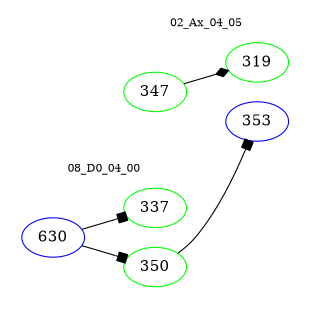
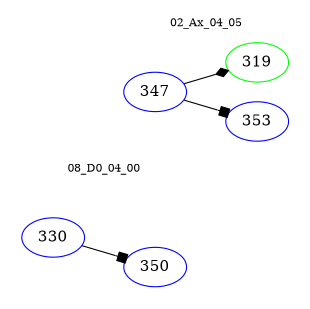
node "347": color green -> blue
edge "350" -> "353": now "347" -> "353"
node "337": removed
node "630": label "630" -> "330"
node "350": color green -> blue
